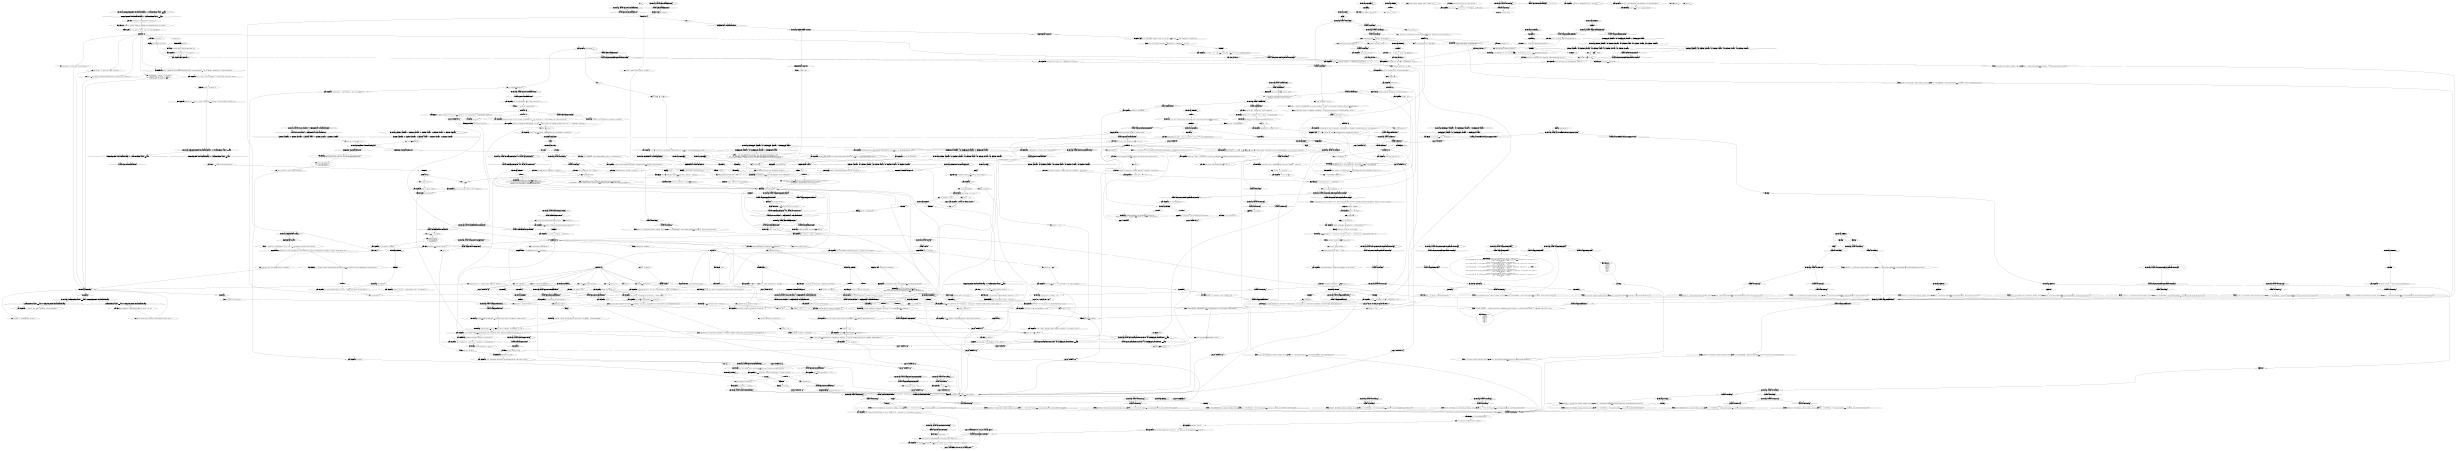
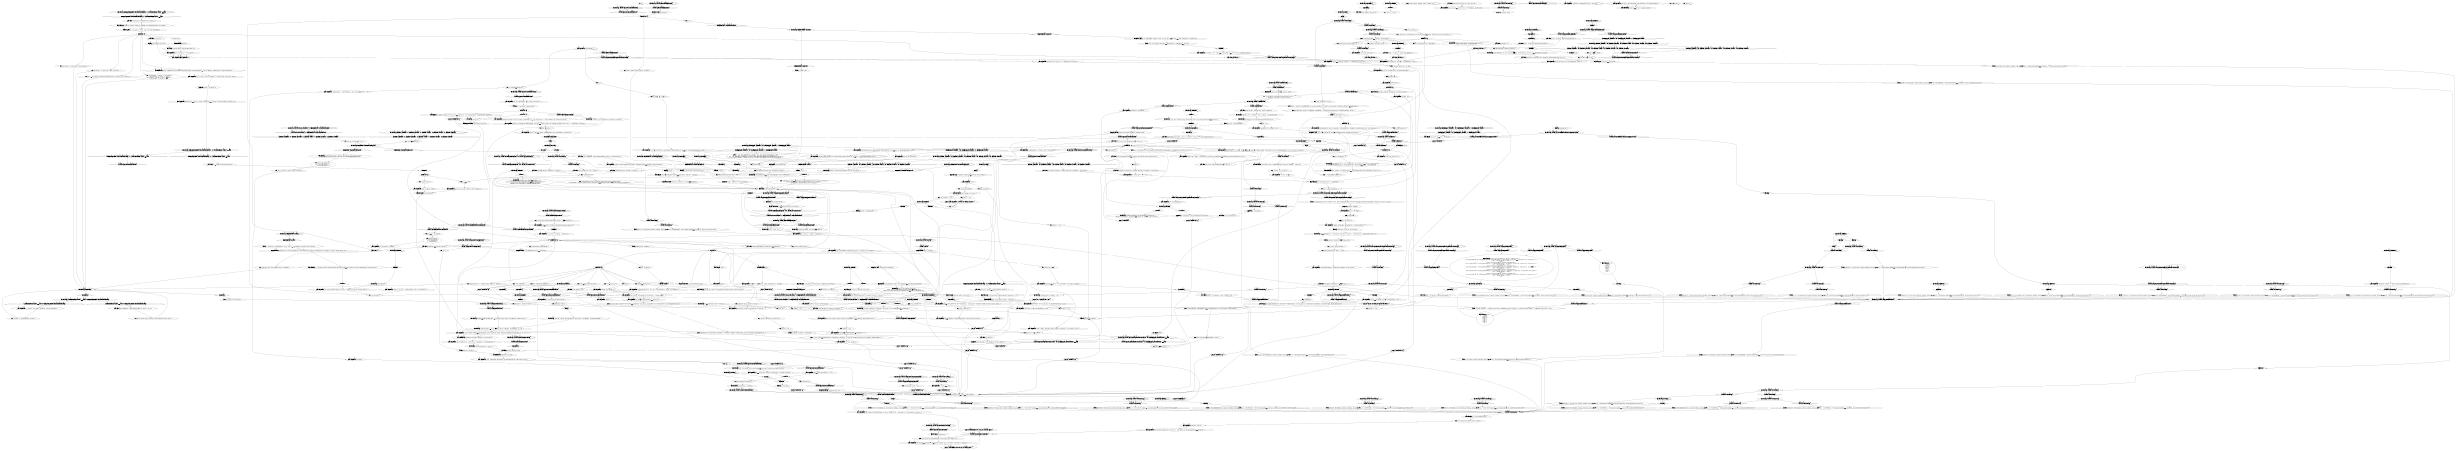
node "PosseEndgame()": label "PosseEndgame()" -> "IsNighttime()"
node "You: “那样的确解释了很多问题。”": removed
